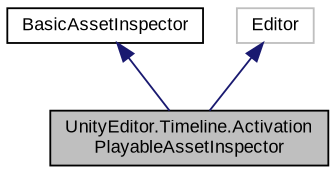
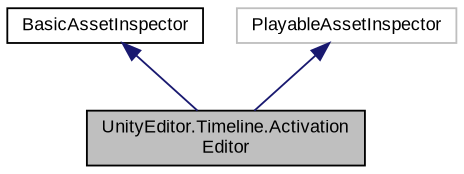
node "Editor": label "Editor" -> "PlayableAssetInspector"
node "UnityEditor.Timeline.Activation PlayableAssetInspector": label "UnityEditor.Timeline.Activation PlayableAssetInspector" -> "UnityEditor.Timeline.Activation Editor"
